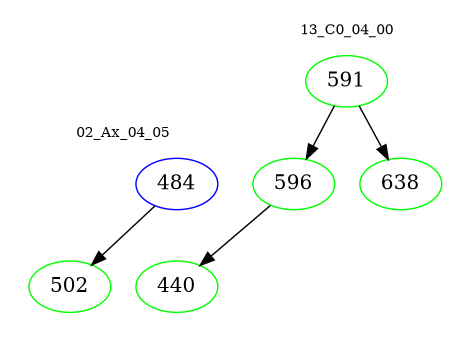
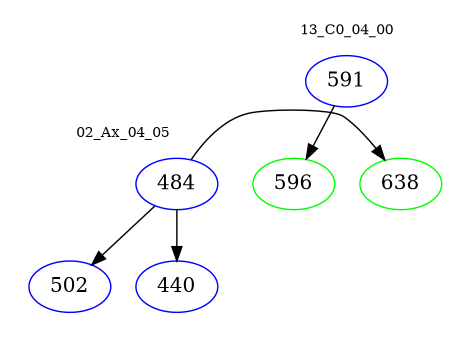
node "591": color green -> blue
edge "591" -> "638": now "484" -> "638"
edge "596" -> "440": now "484" -> "440"
node "502": color green -> blue
node "440": color green -> blue
